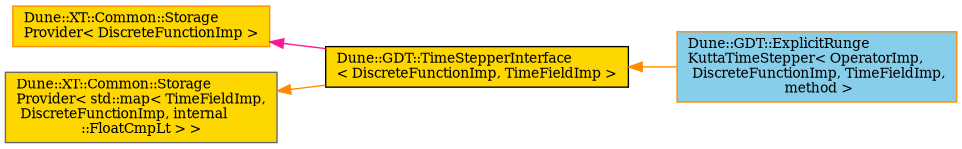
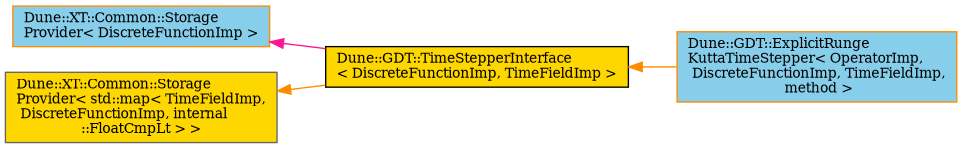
node "Dune::XT::Common::Storage Provider< DiscreteFunctionImp >": fillcolor gold -> skyblue
